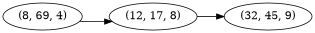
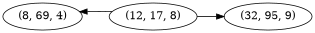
node "(32, 45, 9)": label "(32, 45, 9)" -> "(32, 95, 9)"
edge "(8, 69, 4)" -> "(12, 17, 8)": reversed
